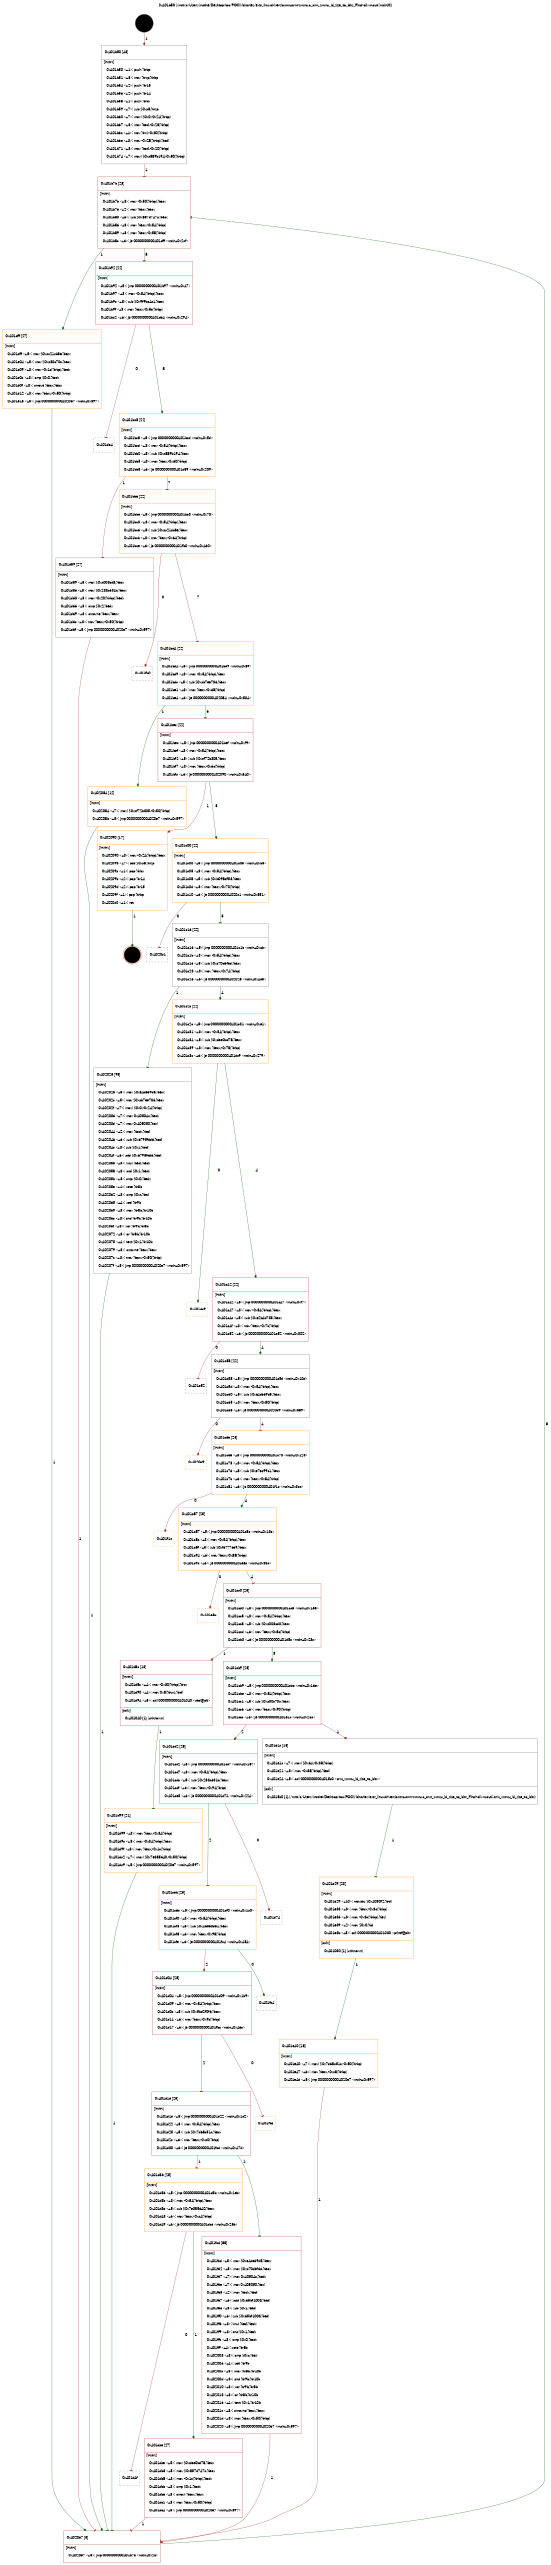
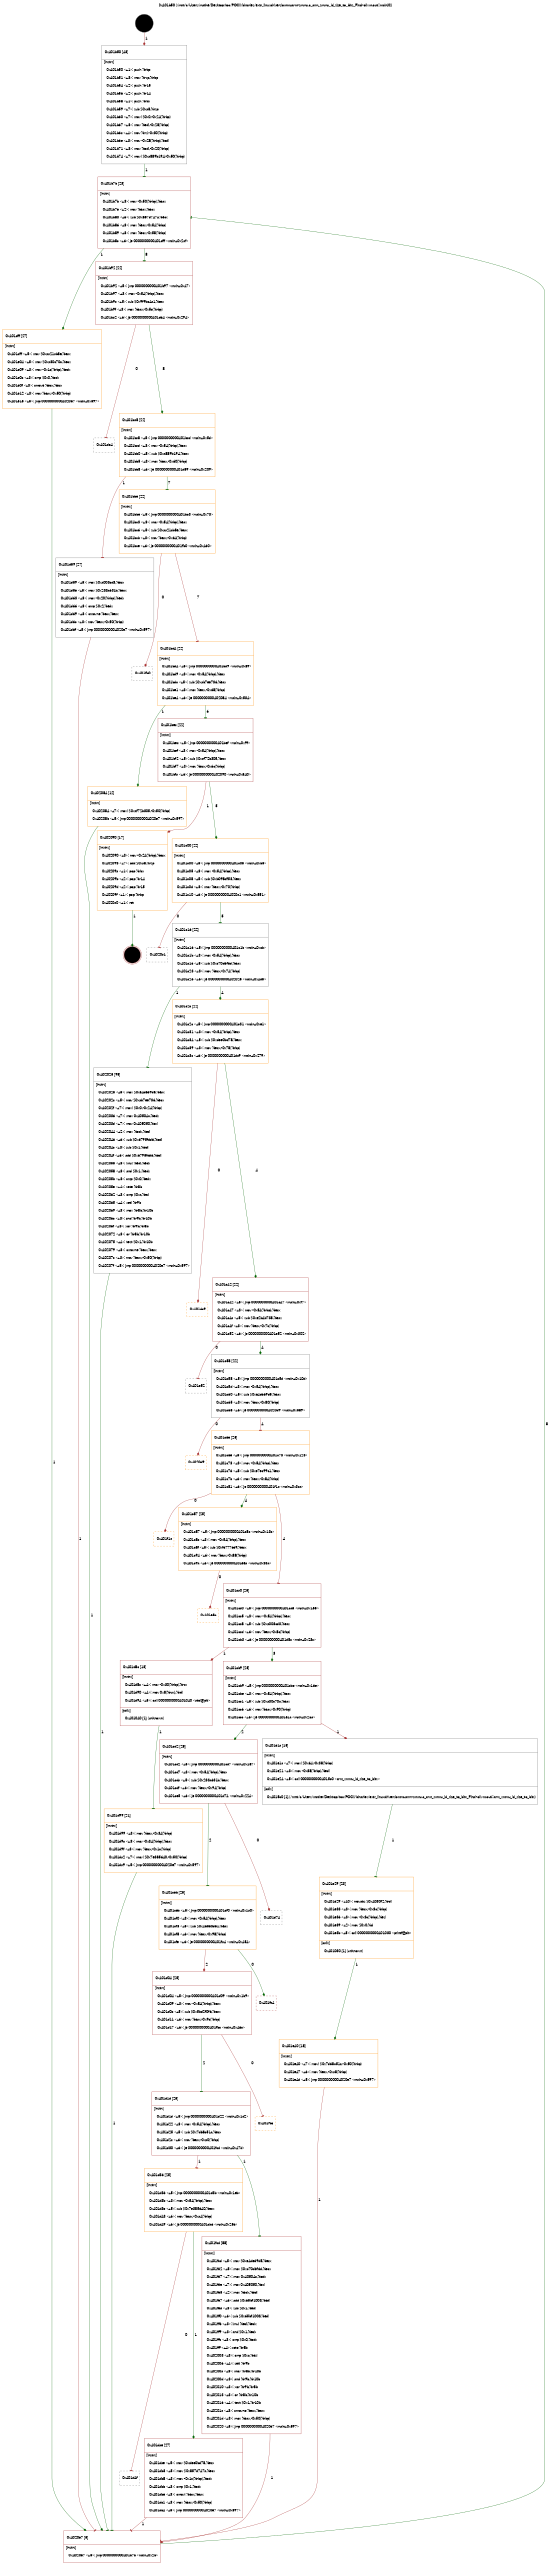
edge "0x401b50 [43]" -> "0x401b7b [23]": color brown -> darkgreen
edge "0x401c2c [22]" -> "0x401dc9": color darkgreen -> brown
edge "0x401c87 [25]" -> "0x401ca0 [25]": now "0x401c6e [25]" -> "0x401ca0 [25]"
